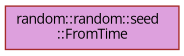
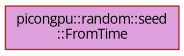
node "random::random::seed ::FromTime": label "random::random::seed ::FromTime" -> "picongpu::random::seed ::FromTime"
